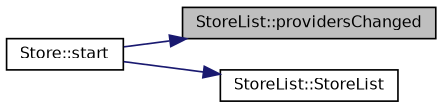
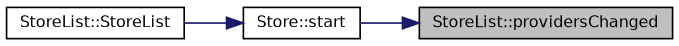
edge "Store::start" -> "StoreList::StoreList": reversed
